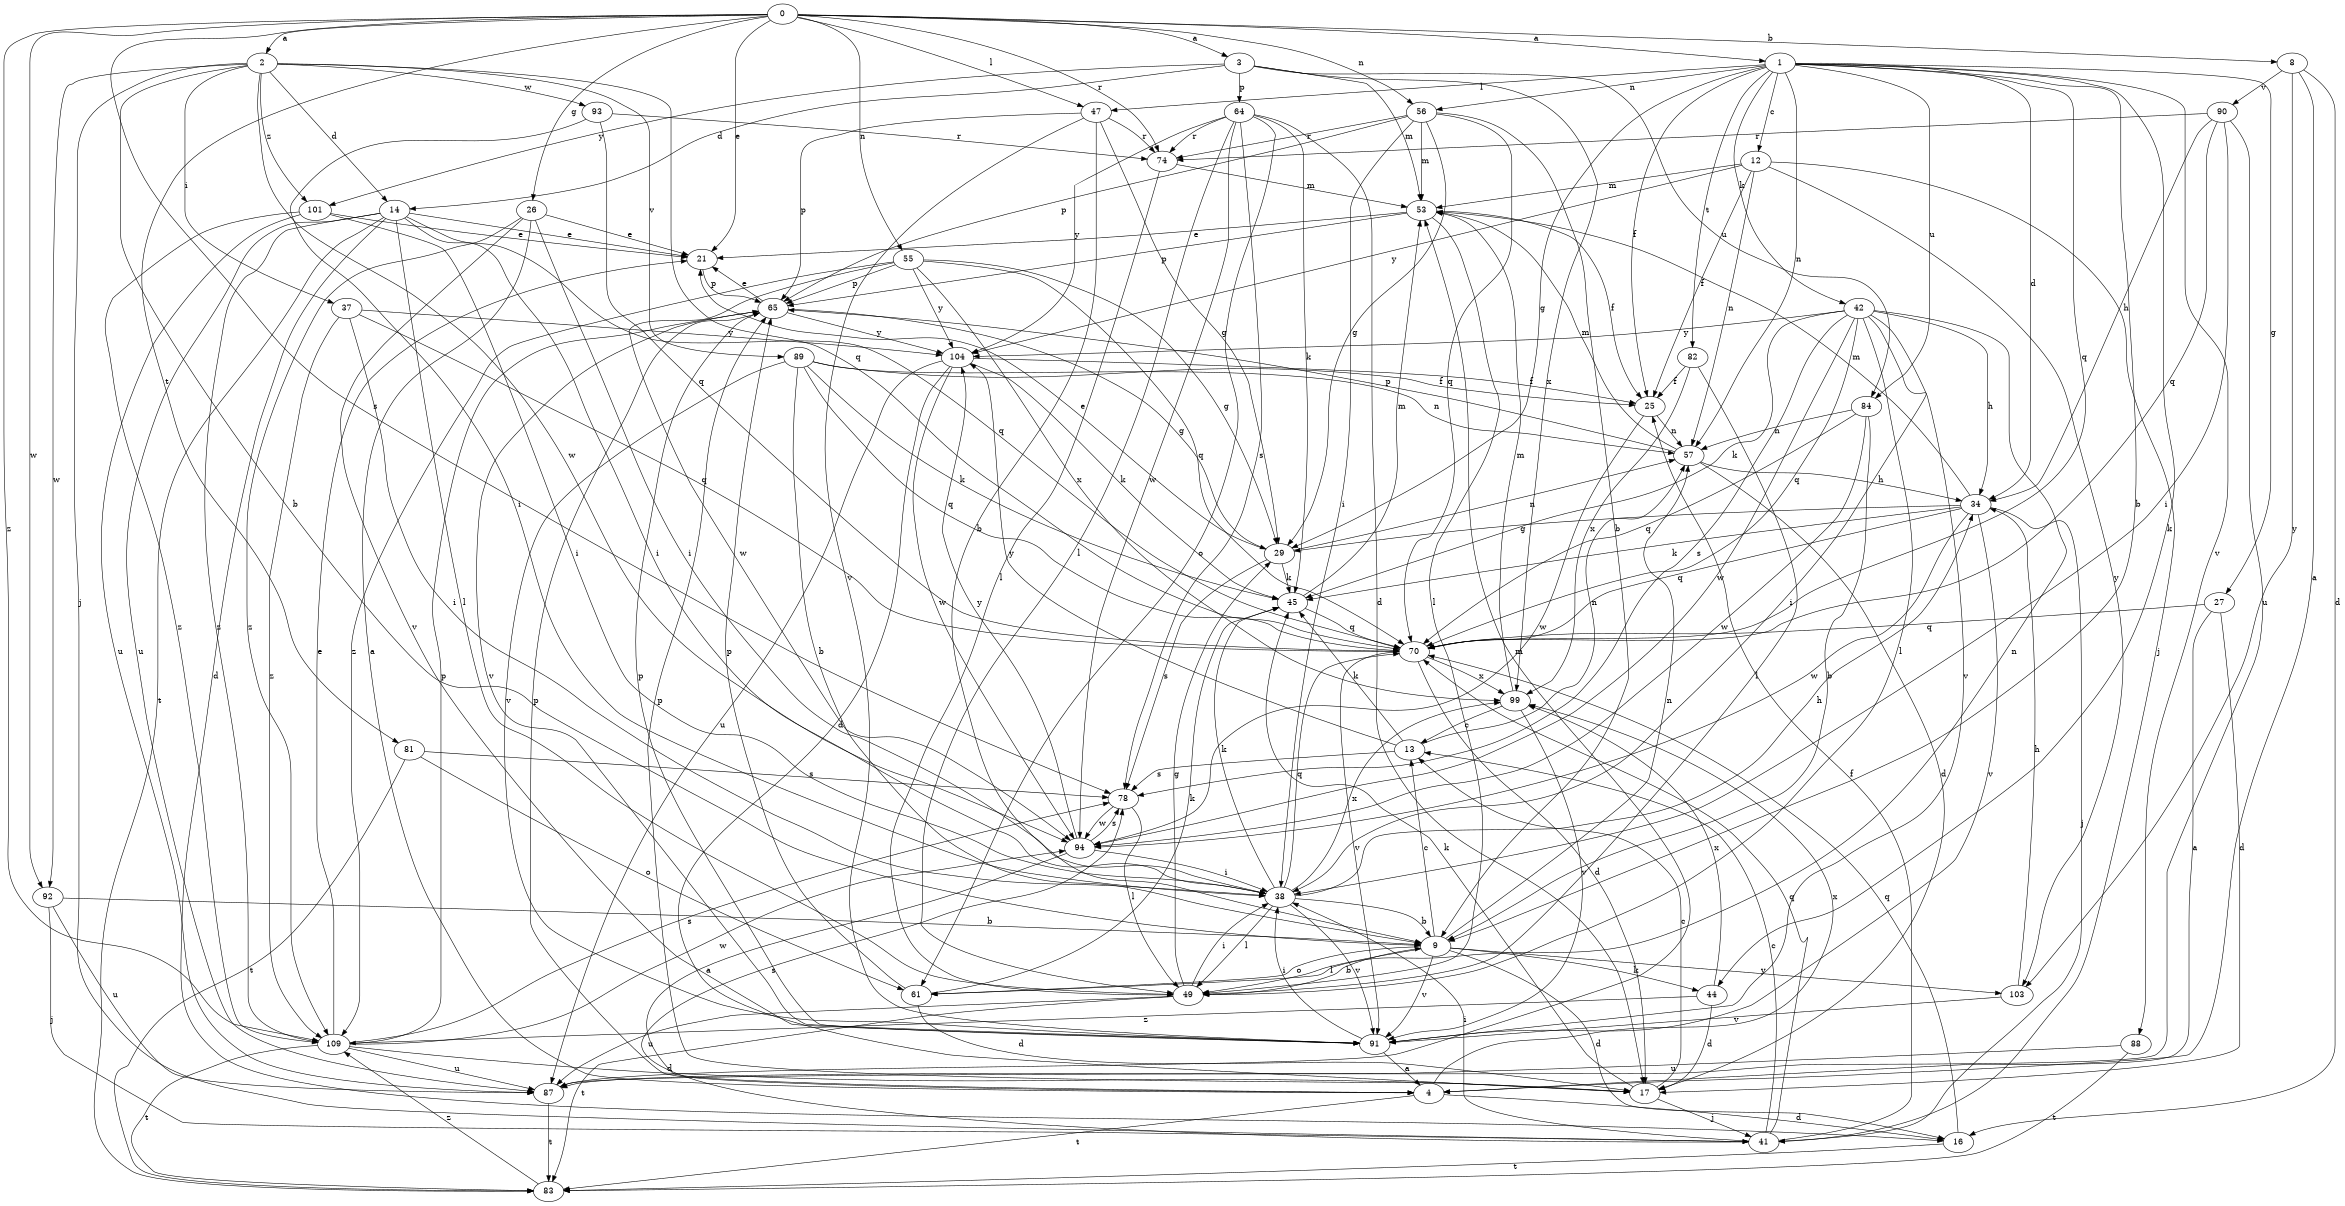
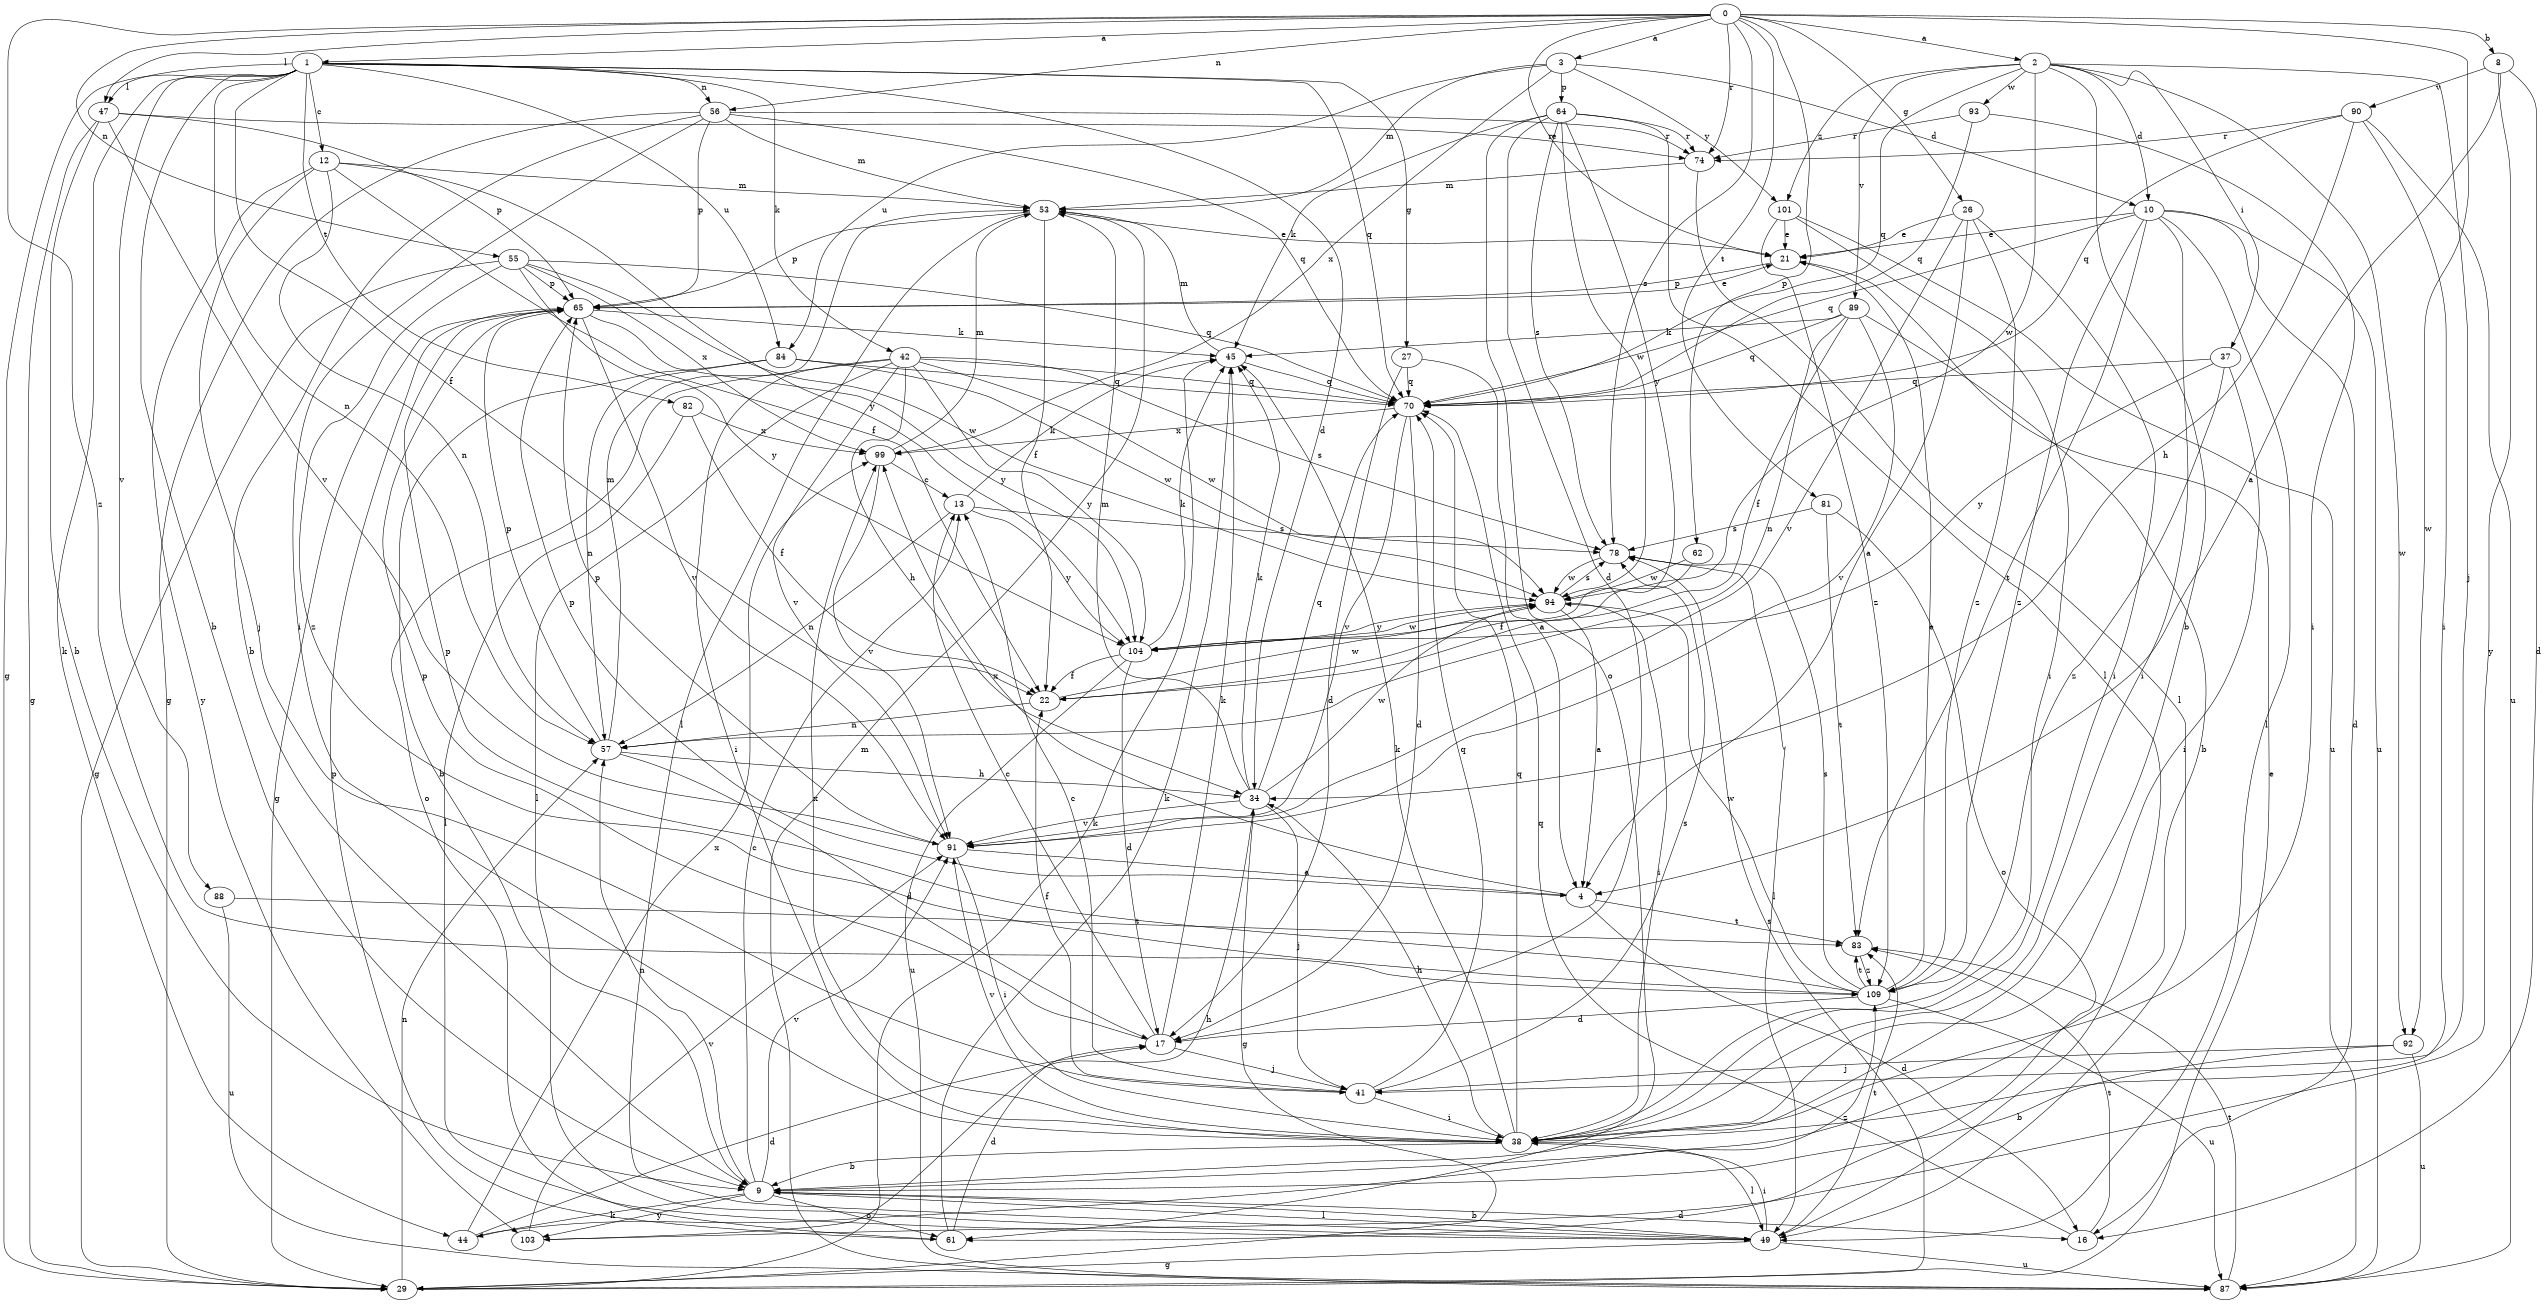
node "14": label "14" -> "10"
node "25": label "25" -> "22"
edge "42" -> "45": now "65" -> "45"
node "62": added
edge "42" -> "61": label "n" -> "o"
